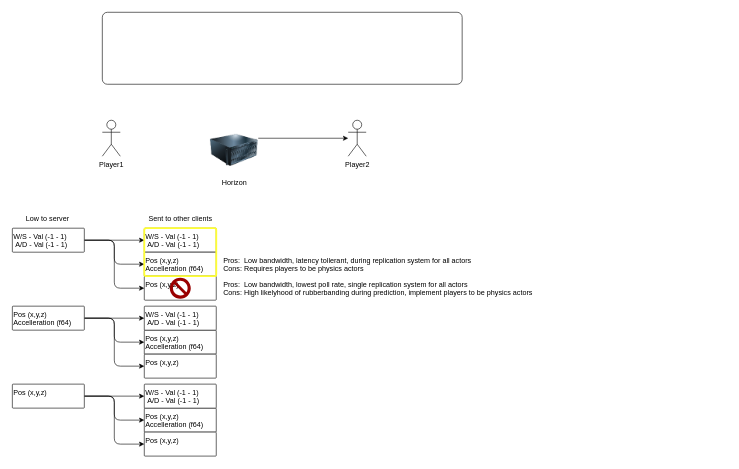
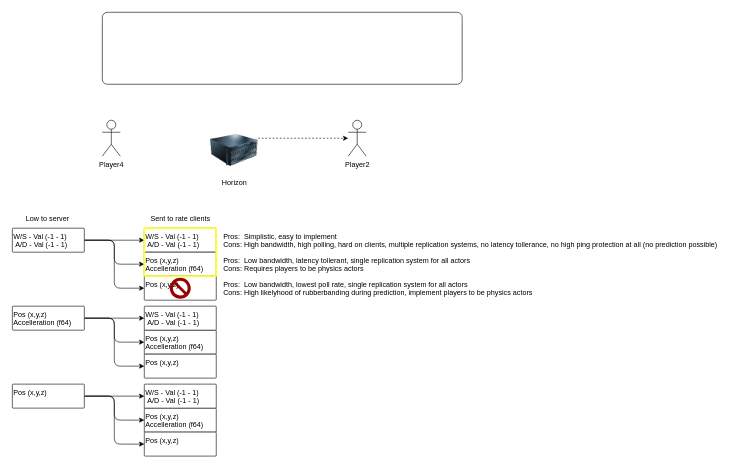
edge "Horizon" -> "Player2": style solid -> dashed
node "Player1": label "Player1" -> "Player4"
node "Sent to other clients": label "Sent to other clients" -> "Sent to rate clients"
node "Pros: Simplistic, easy to implement Cons: High bandwidth, high polling, hard on clients, multiple replication systems, no latency tollerance, no high ping protection at all (no prediction possible)": added
node "Pros: Low bandwidth, latency tollerant, during replication system for all actors Cons: Requires players to be physics actors": label "Pros: Low bandwidth, latency tollerant, during replication system for all actors Cons: Requires players to be physics actors" -> "Pros: Low bandwidth, latency tollerant, single replication system for all actors Cons: Requires players to be physics actors"
